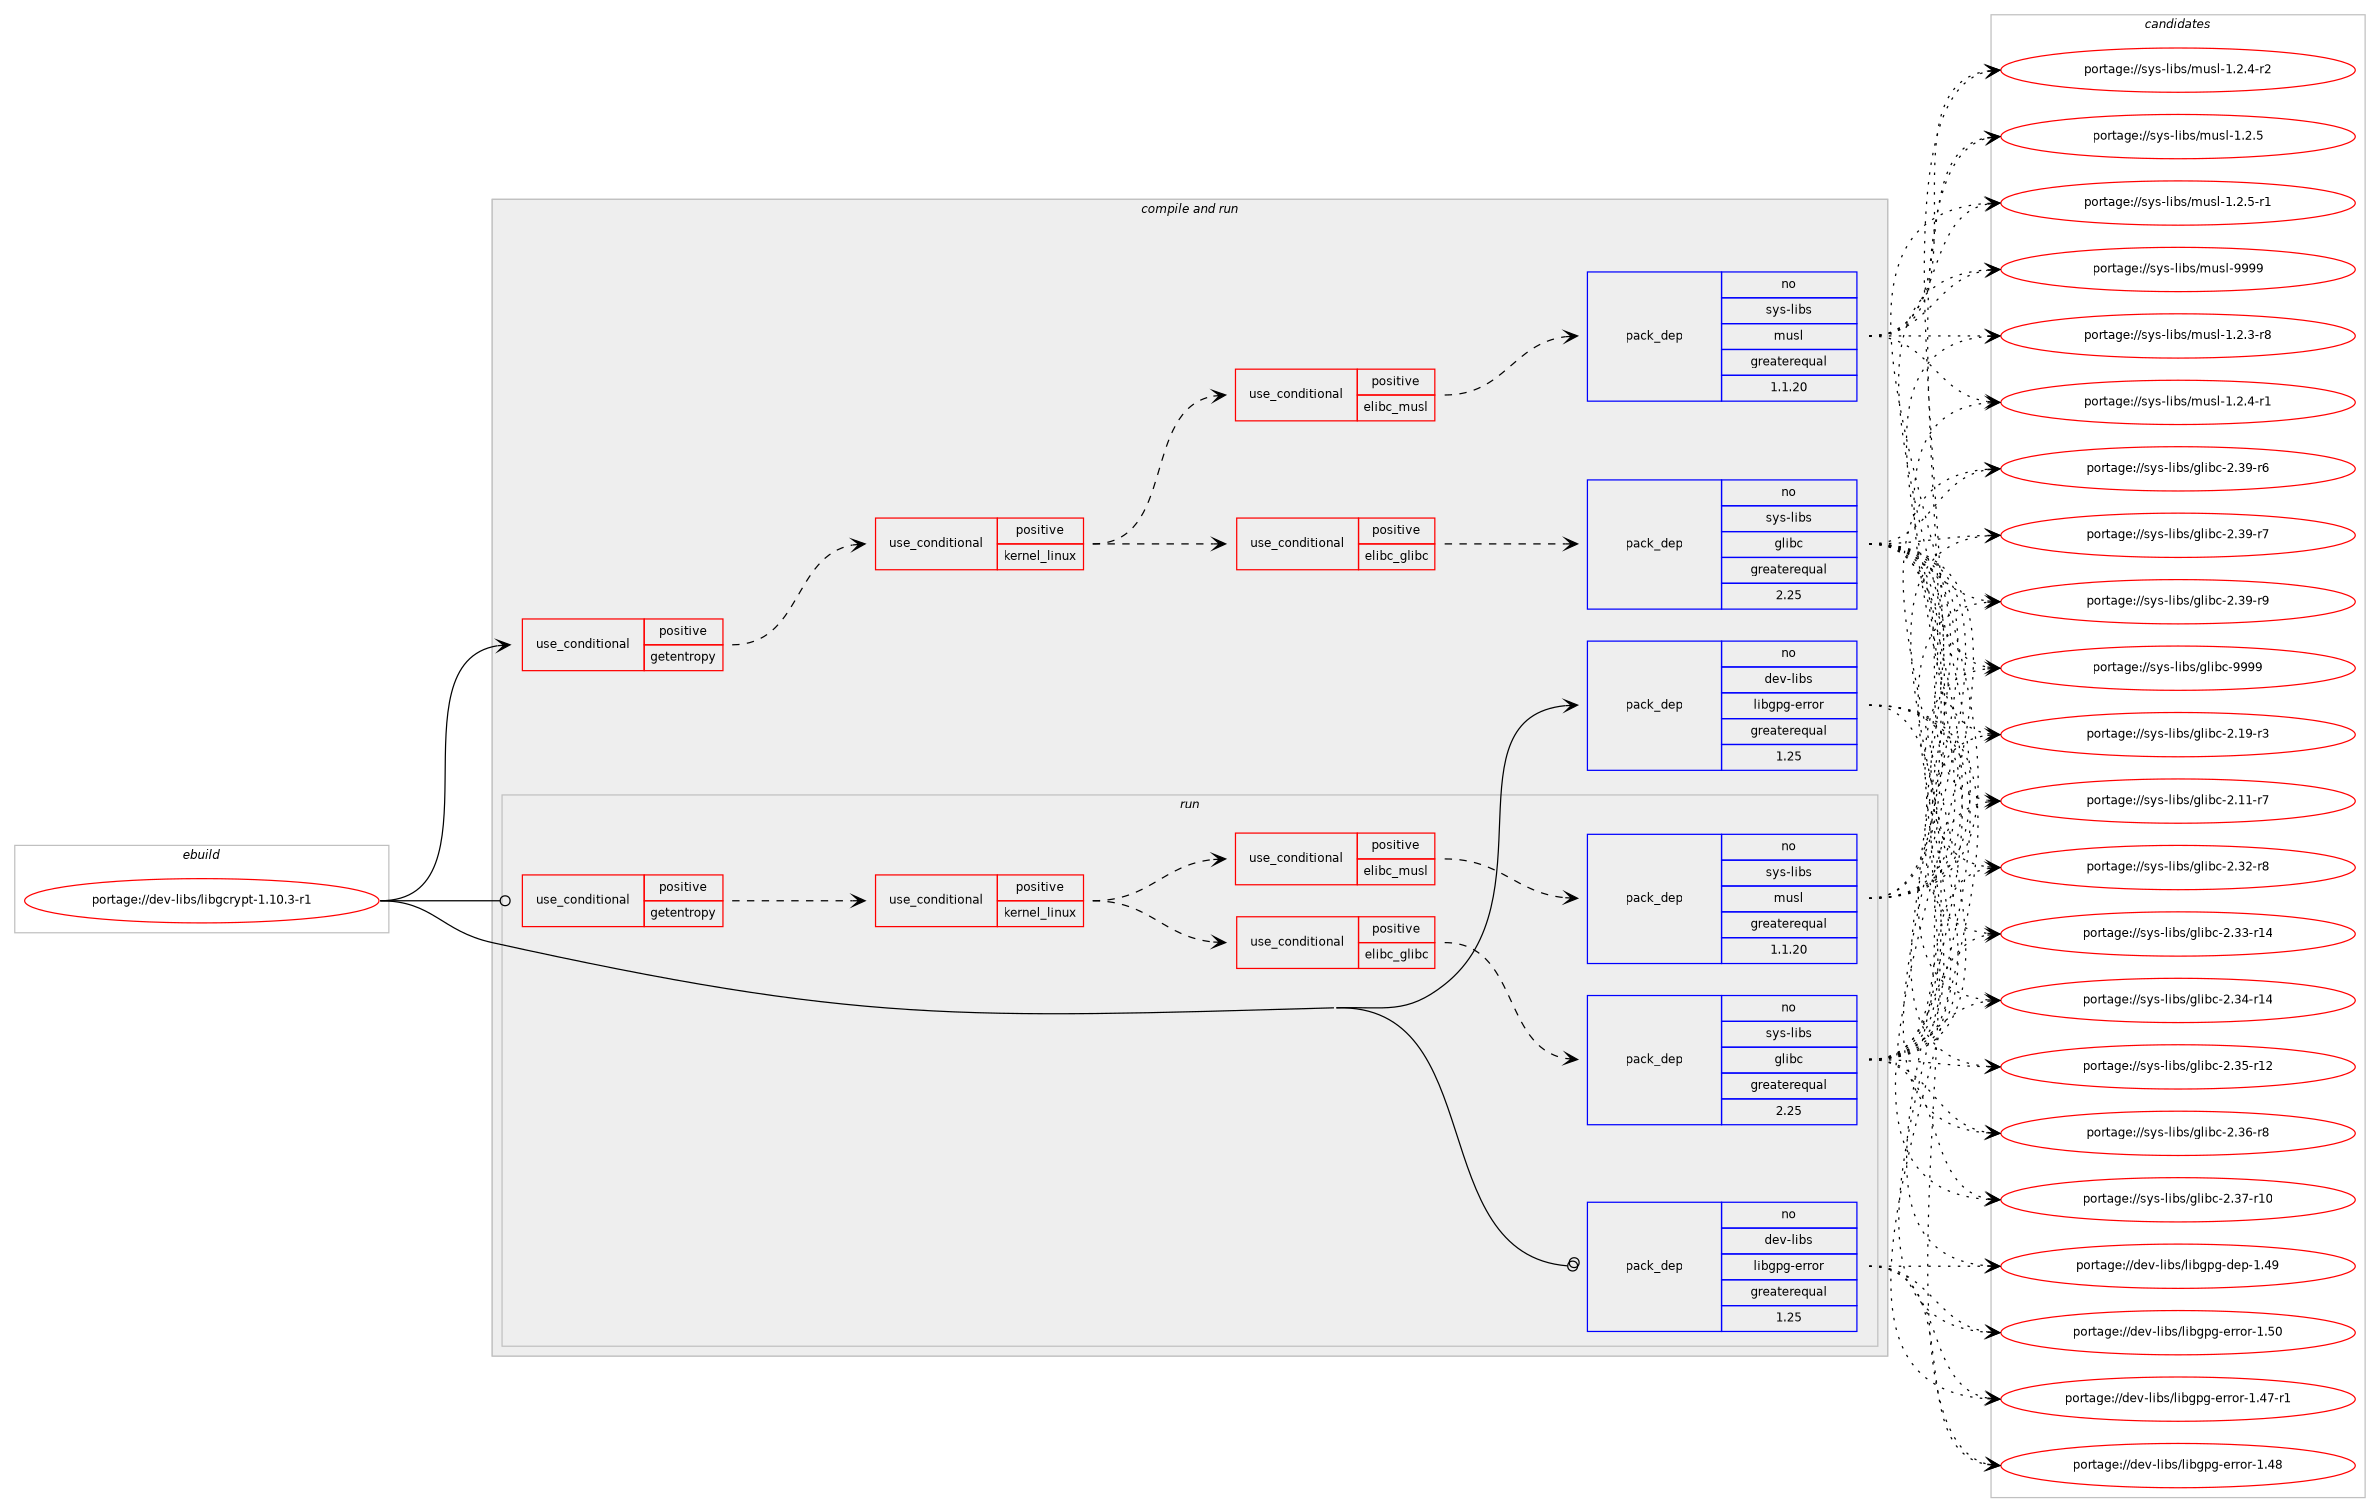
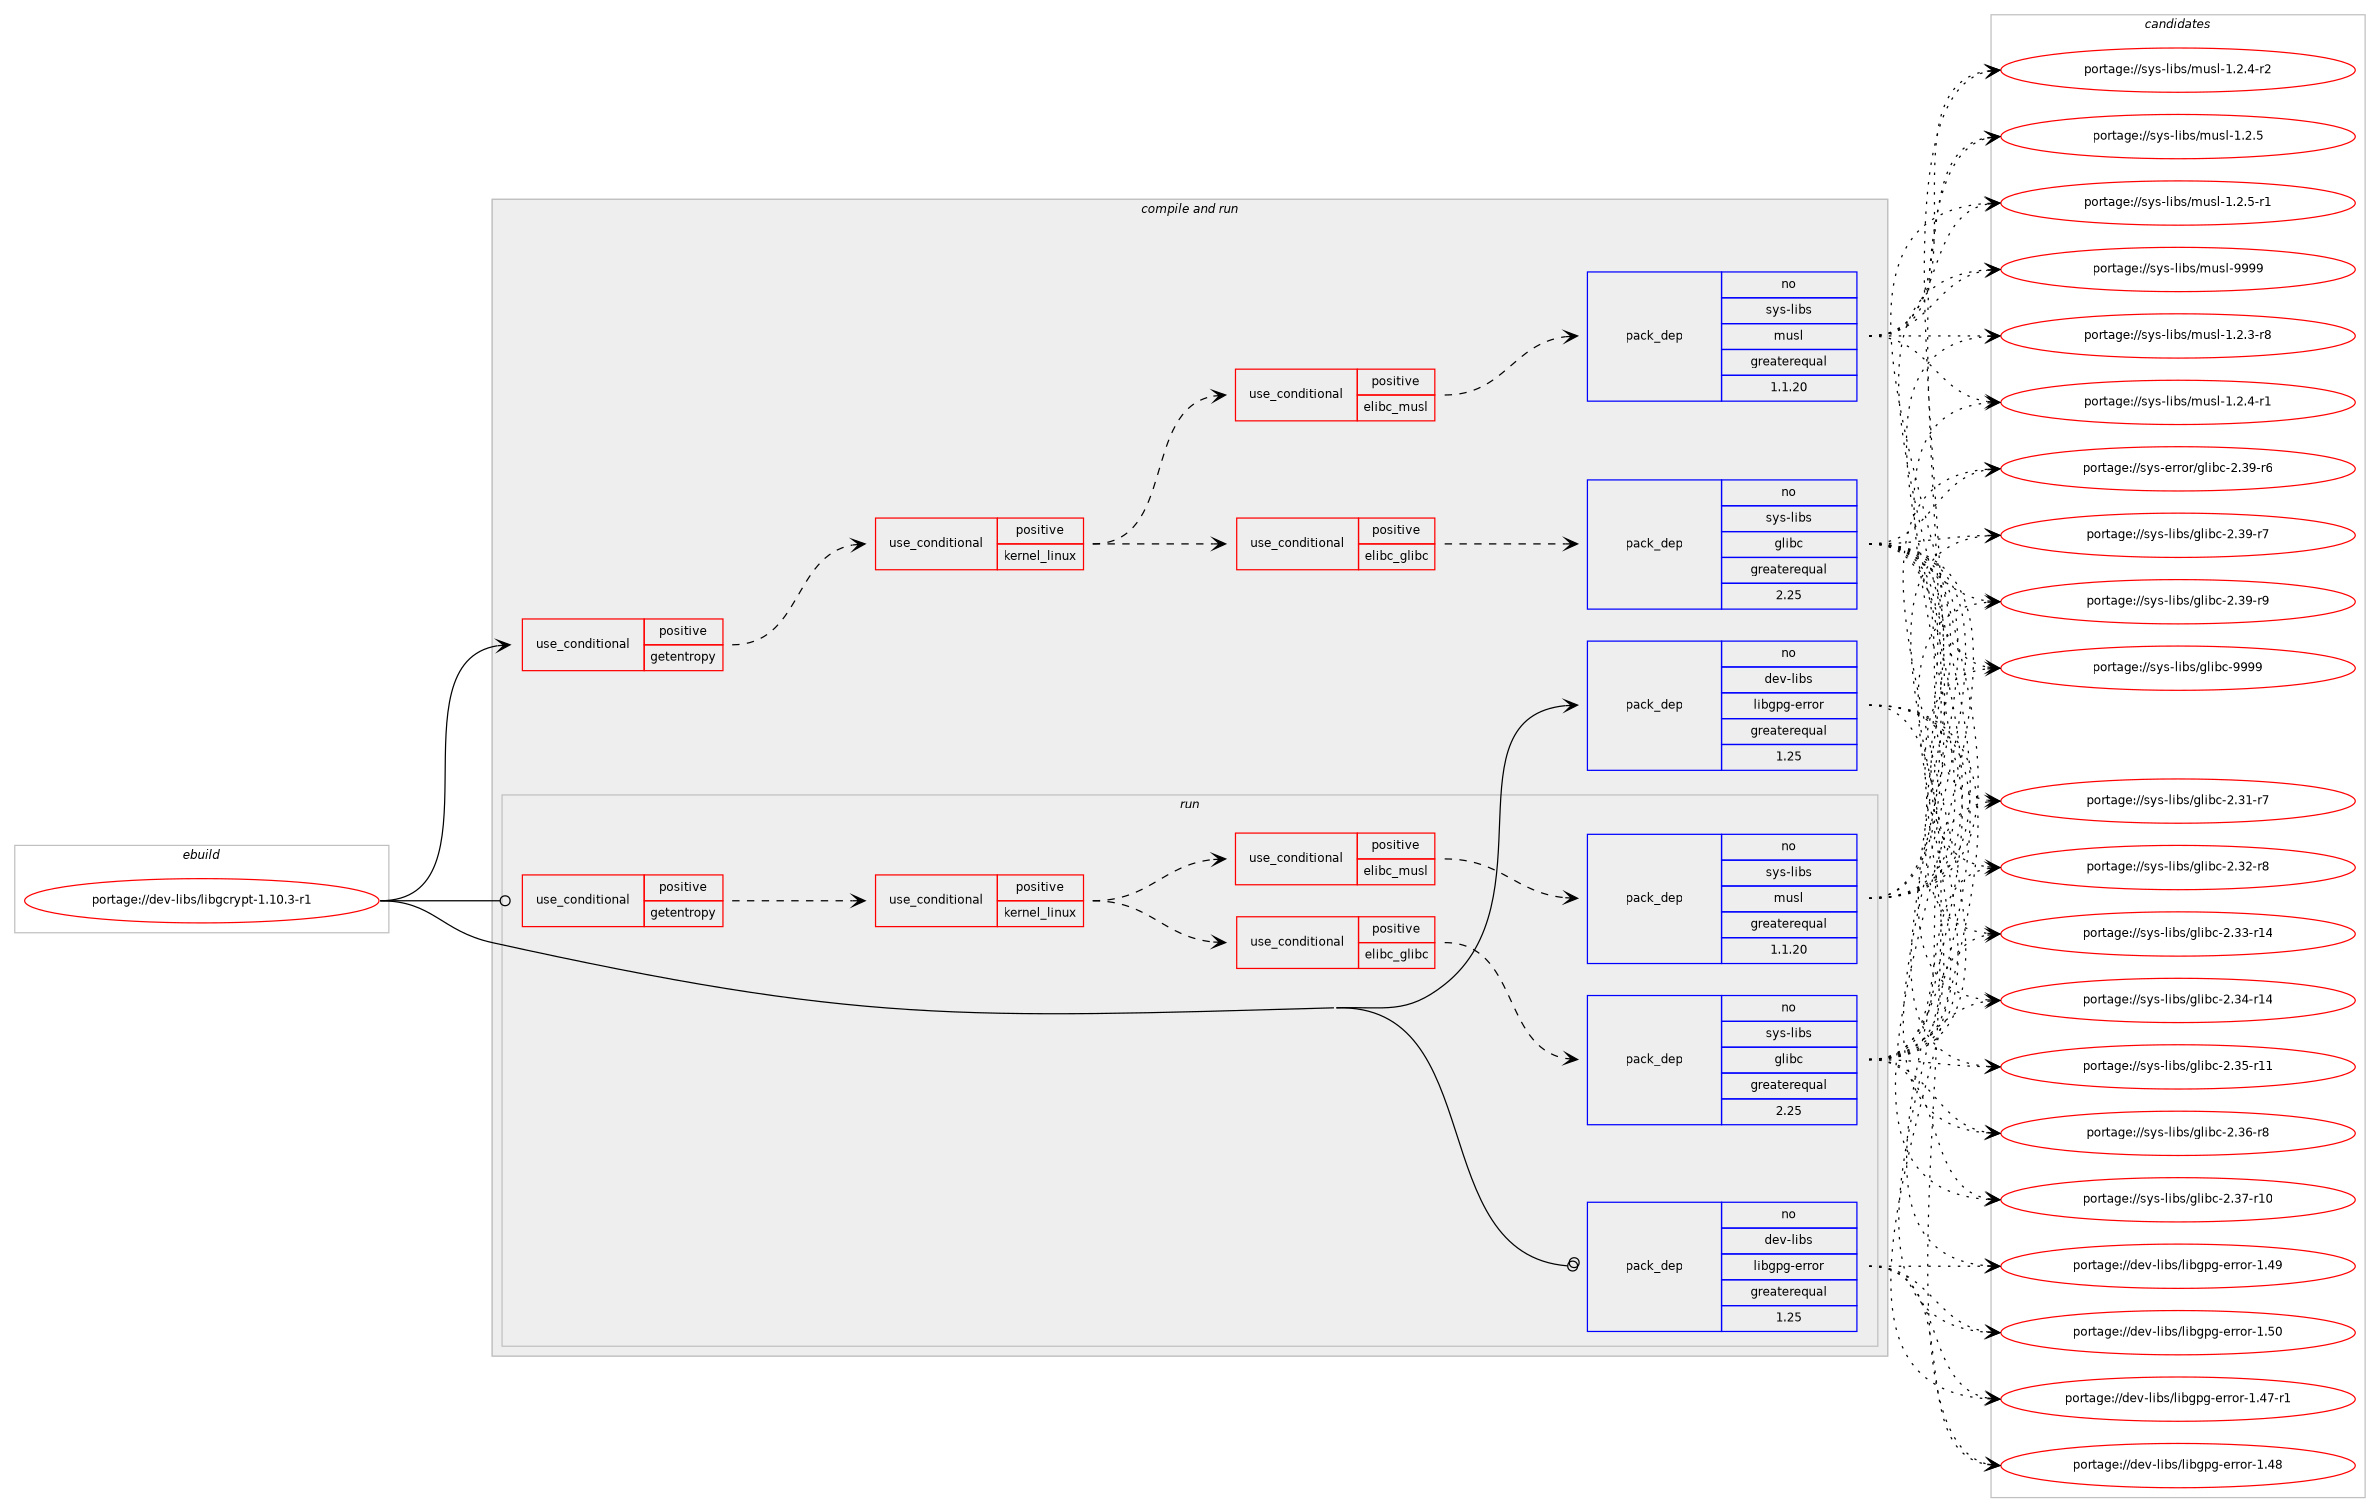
node "portage://sys-libs/glibc-2.39-r6": label "portage://sys-libs/glibc-2.39-r6" -> "portage://sys-error/glibc-2.39-r6"
node "portage://sys-libs/glibc-2.19-r3": removed
node "portage://sys-libs/glibc-2.11-r7": label "portage://sys-libs/glibc-2.11-r7" -> "portage://sys-libs/glibc-2.31-r7"
node "portage://sys-libs/glibc-2.35-r12": label "portage://sys-libs/glibc-2.35-r12" -> "portage://sys-libs/glibc-2.35-r11"
node "portage://dev-libs/libgpg-dep-1.49": label "portage://dev-libs/libgpg-dep-1.49" -> "portage://dev-libs/libgpg-error-1.49"
